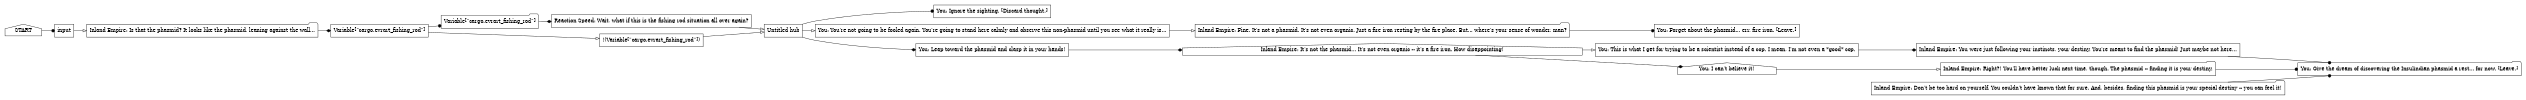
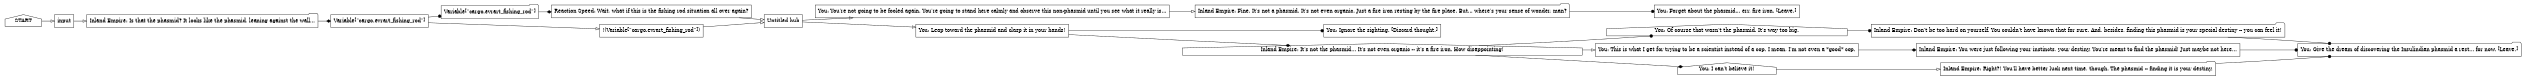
edge "Untitled hub" -> "You: Ignore the sighting. [Discard thought.]": now "You: Leap toward the phasmid and clasp it in your hands!" -> "You: Ignore the sighting. [Discard thought.]"
edge "START" -> "input": arrowhead dot -> onormal
node "You: Of course that wasn't the phasmid. It's way too big.": added
edge "Untitled hub" -> "You: Leap toward the phasmid and clasp it in your hands!": arrowhead diamond -> onormal
